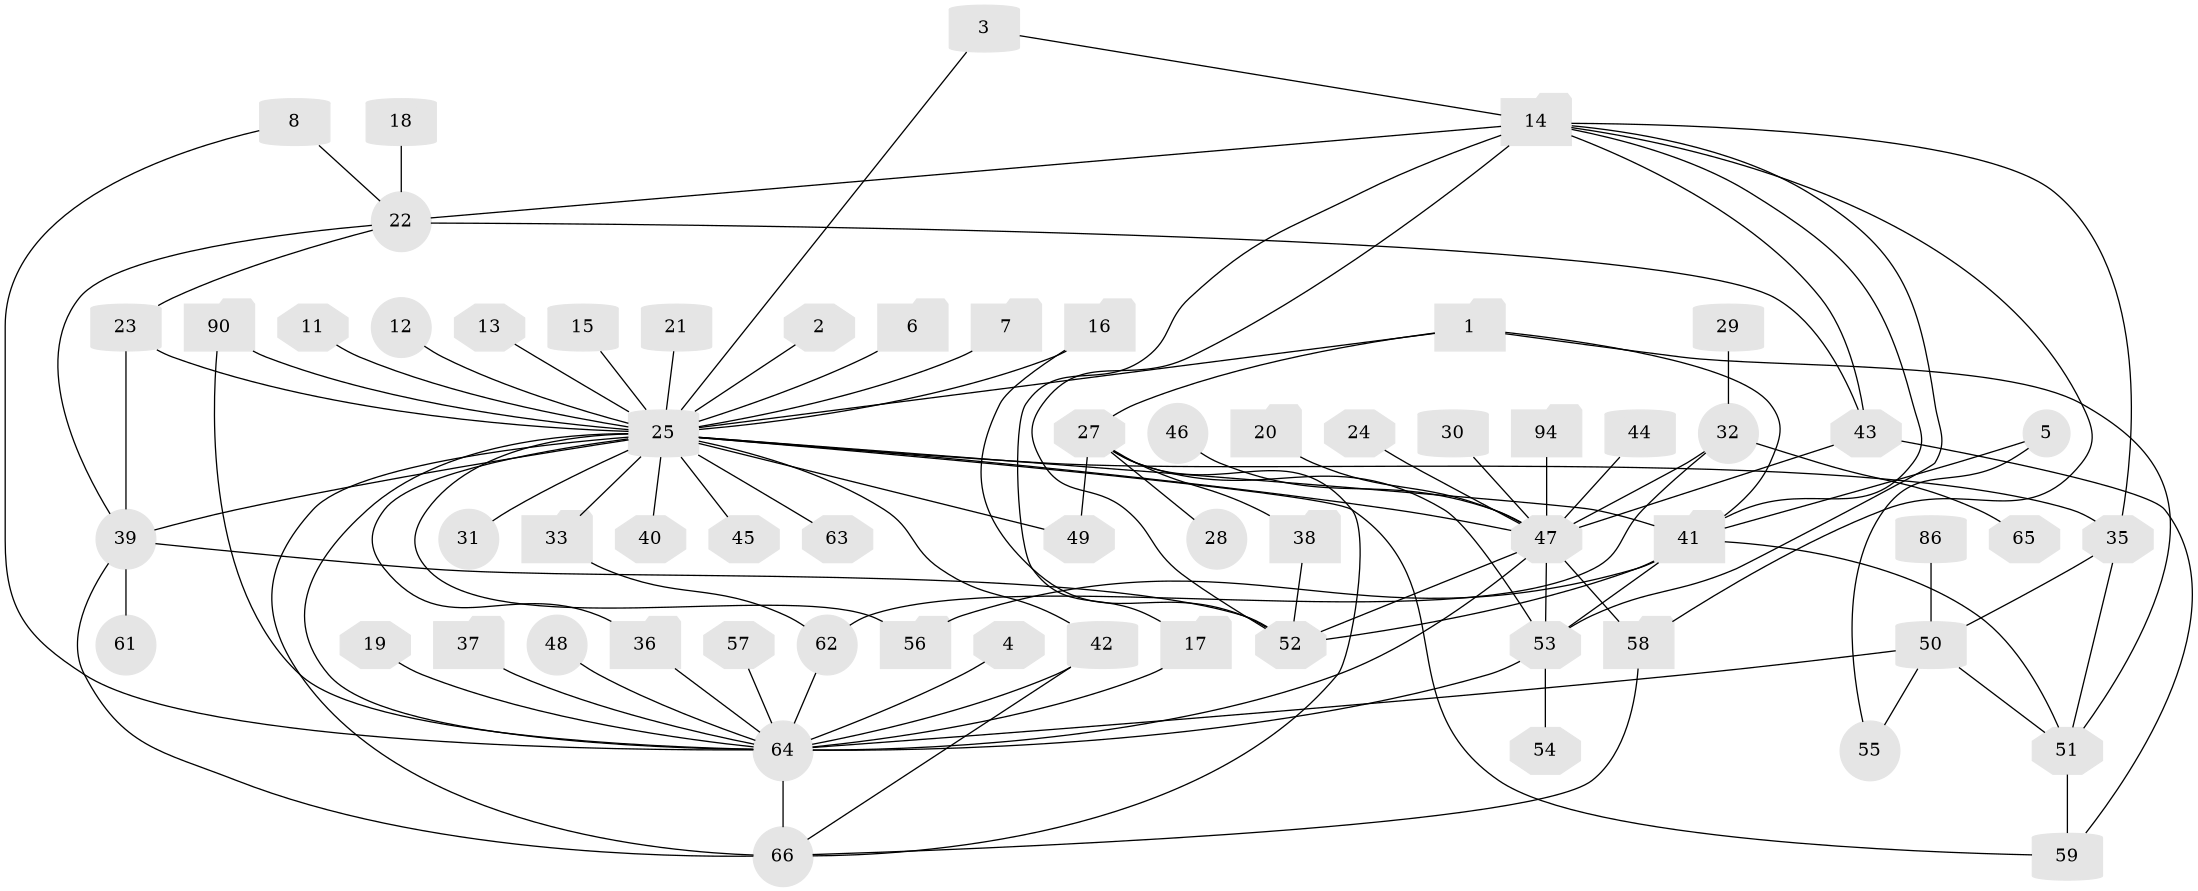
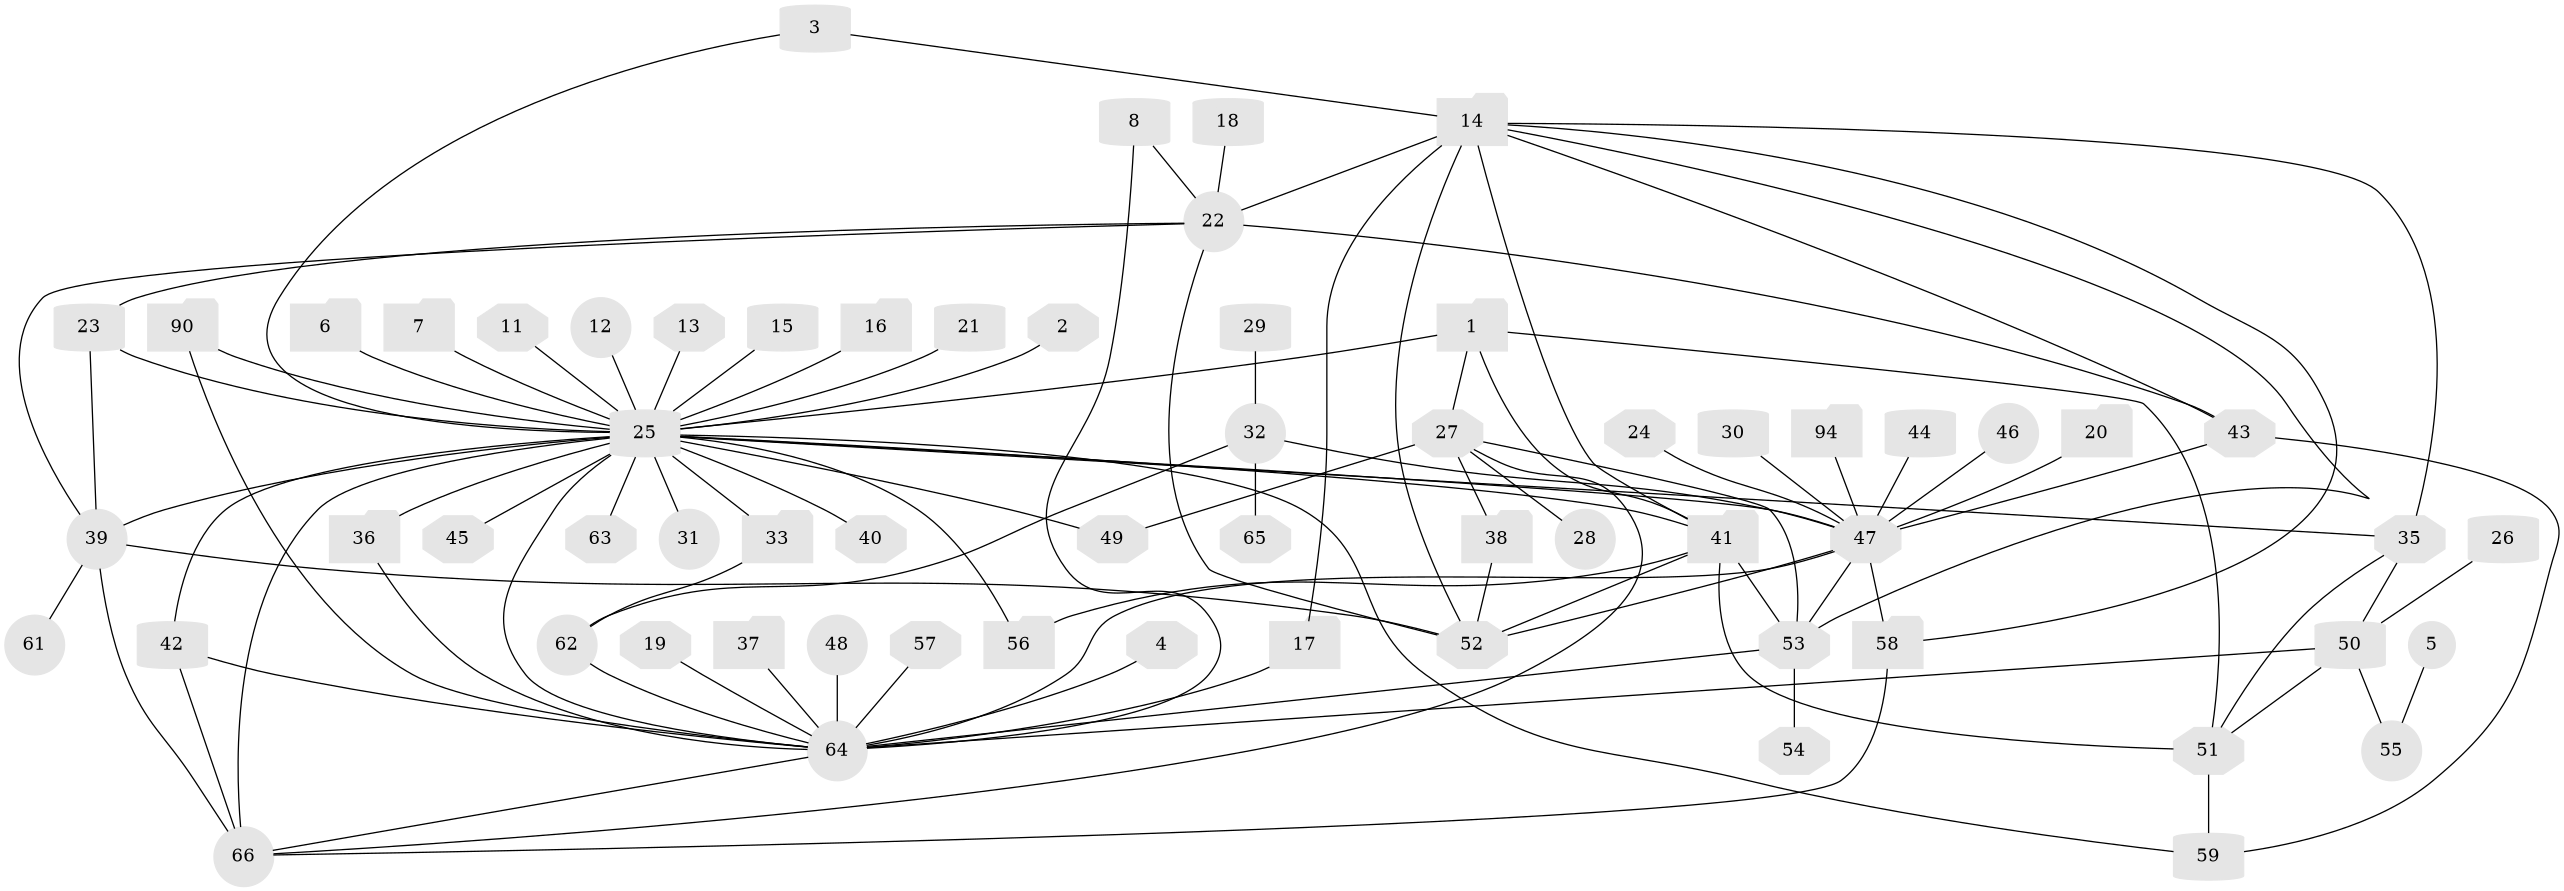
edge "5" -- "41": removed
node "86": label "86" -> "26"
edge "16" -- "52": now "22" -- "52"
